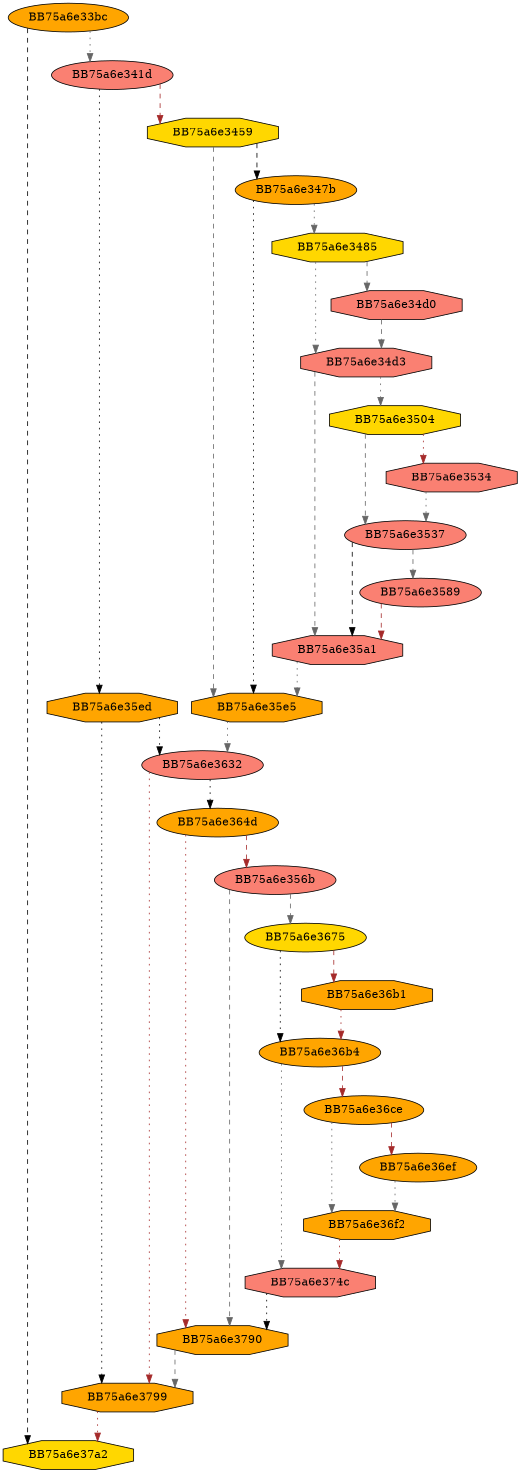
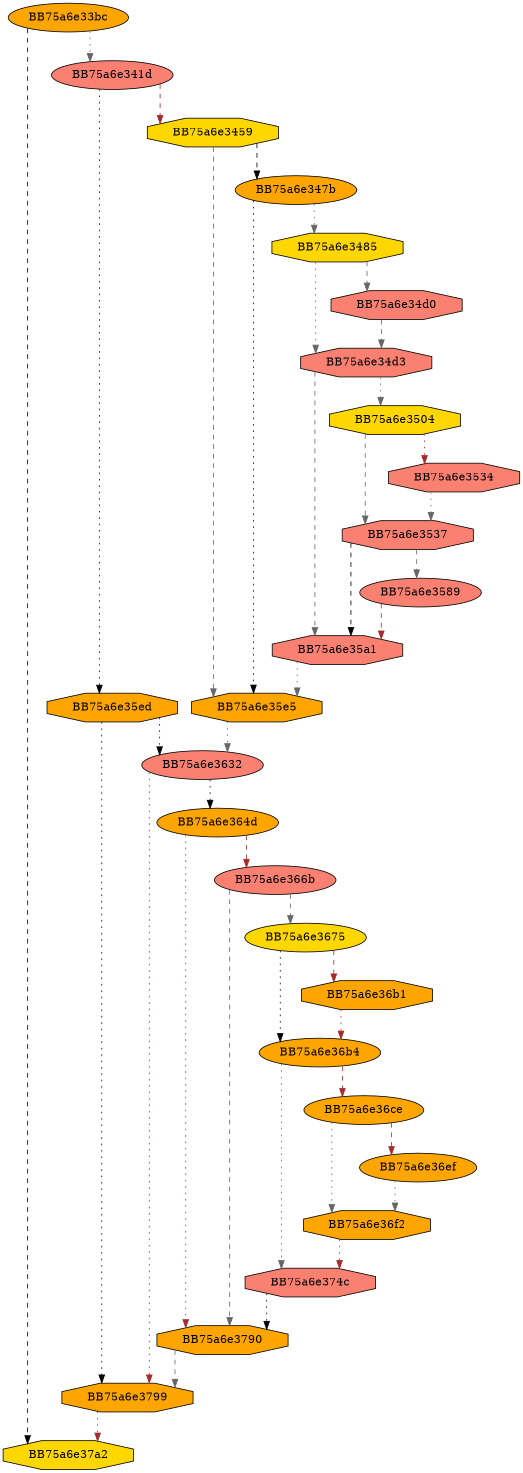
node "BB75a6e3537": shape ellipse -> octagon
node "BB75a6e356b": label "BB75a6e356b" -> "BB75a6e366b"
